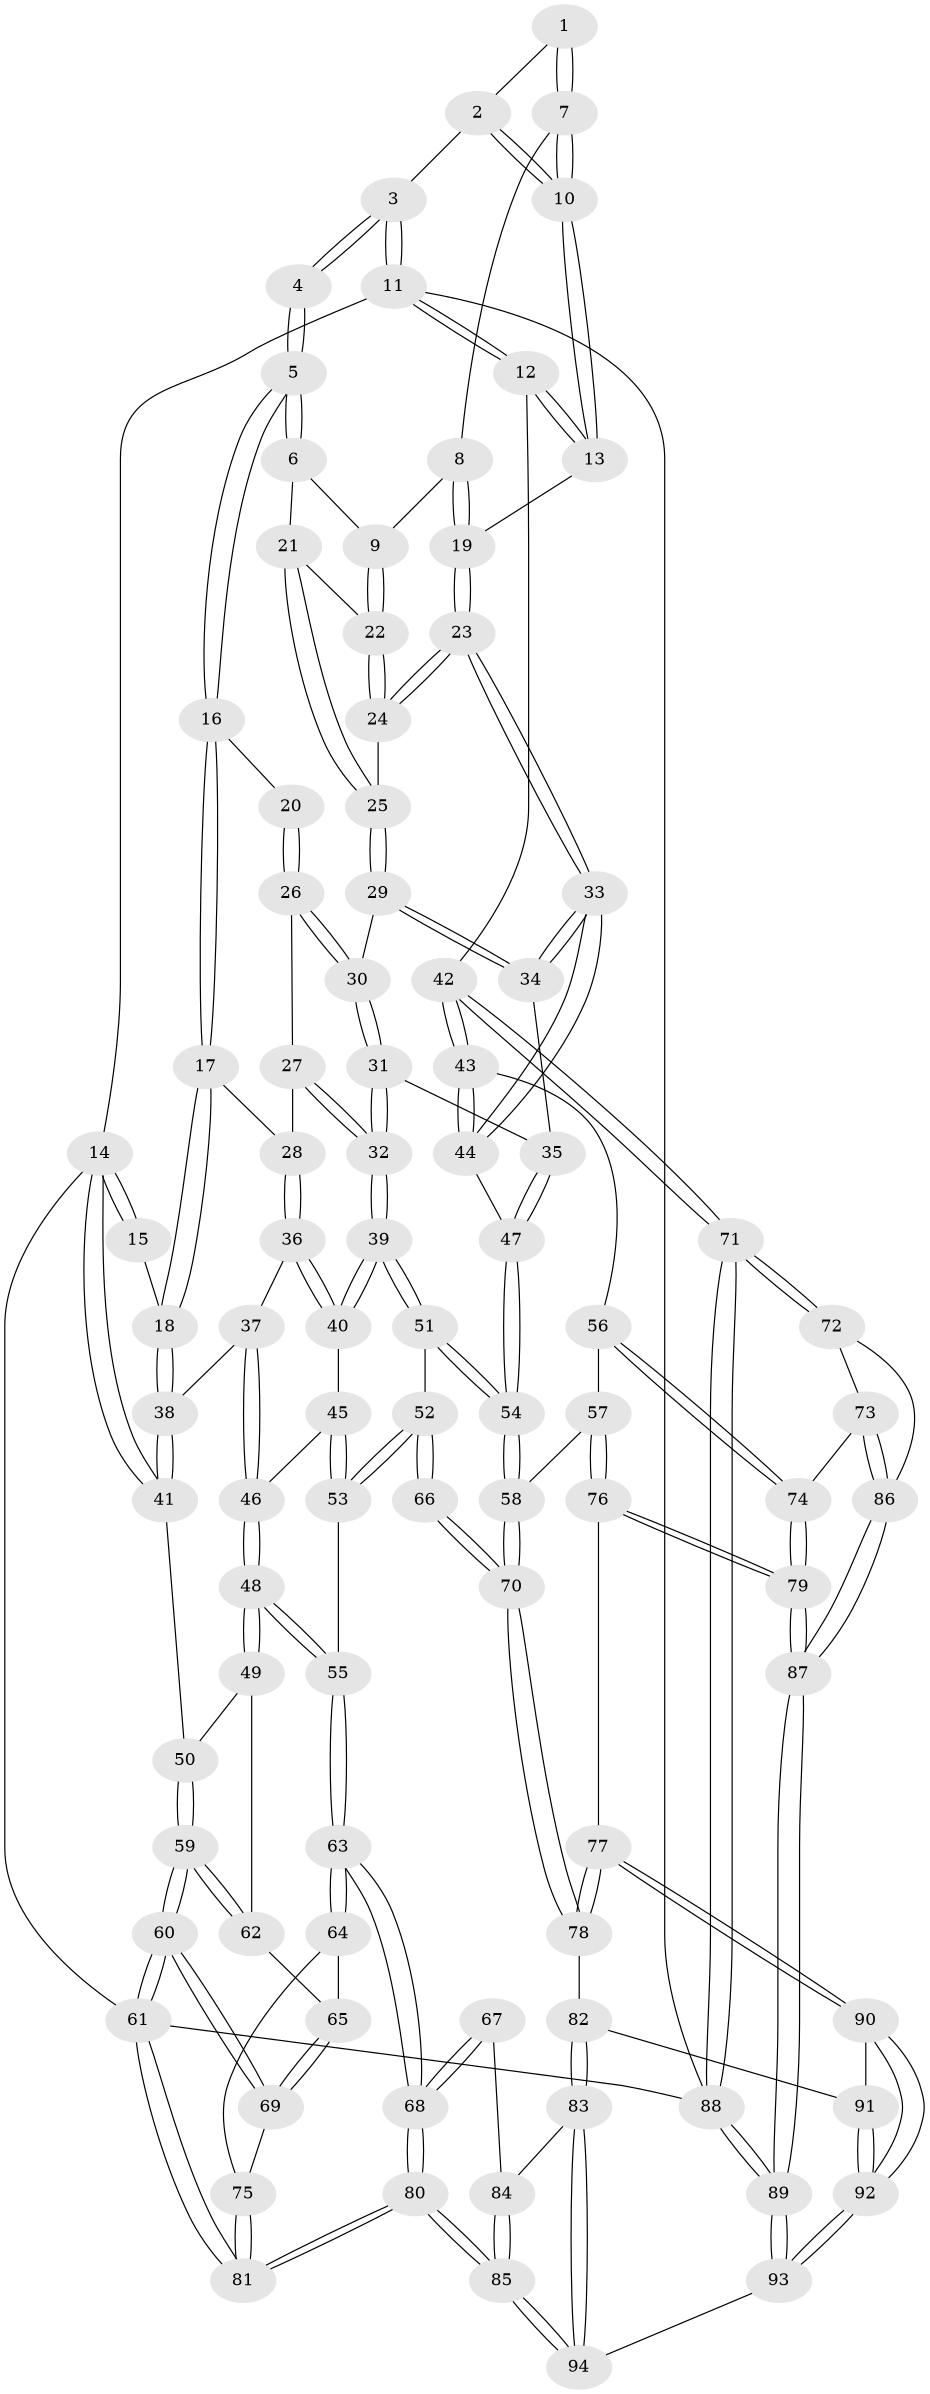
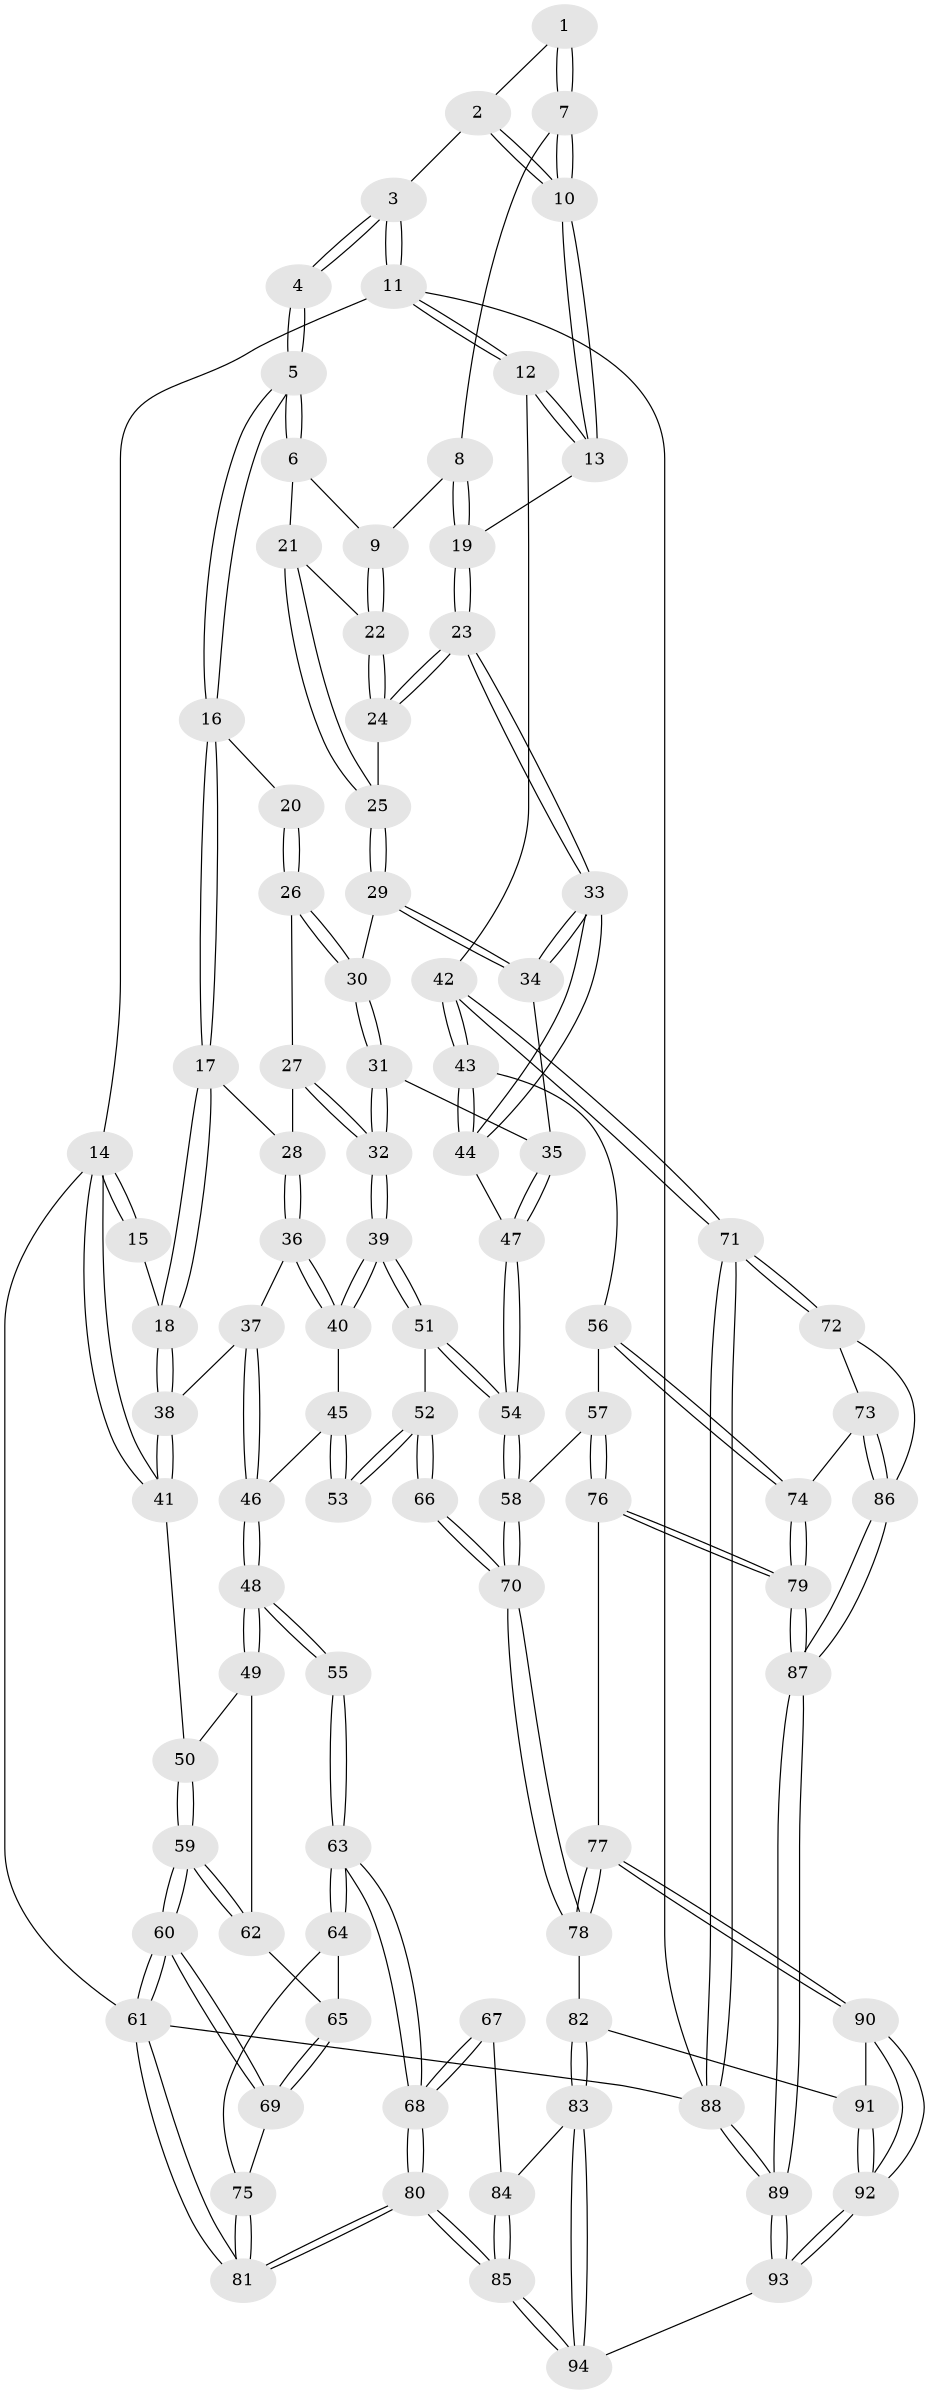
edge "53" -- "55": removed
